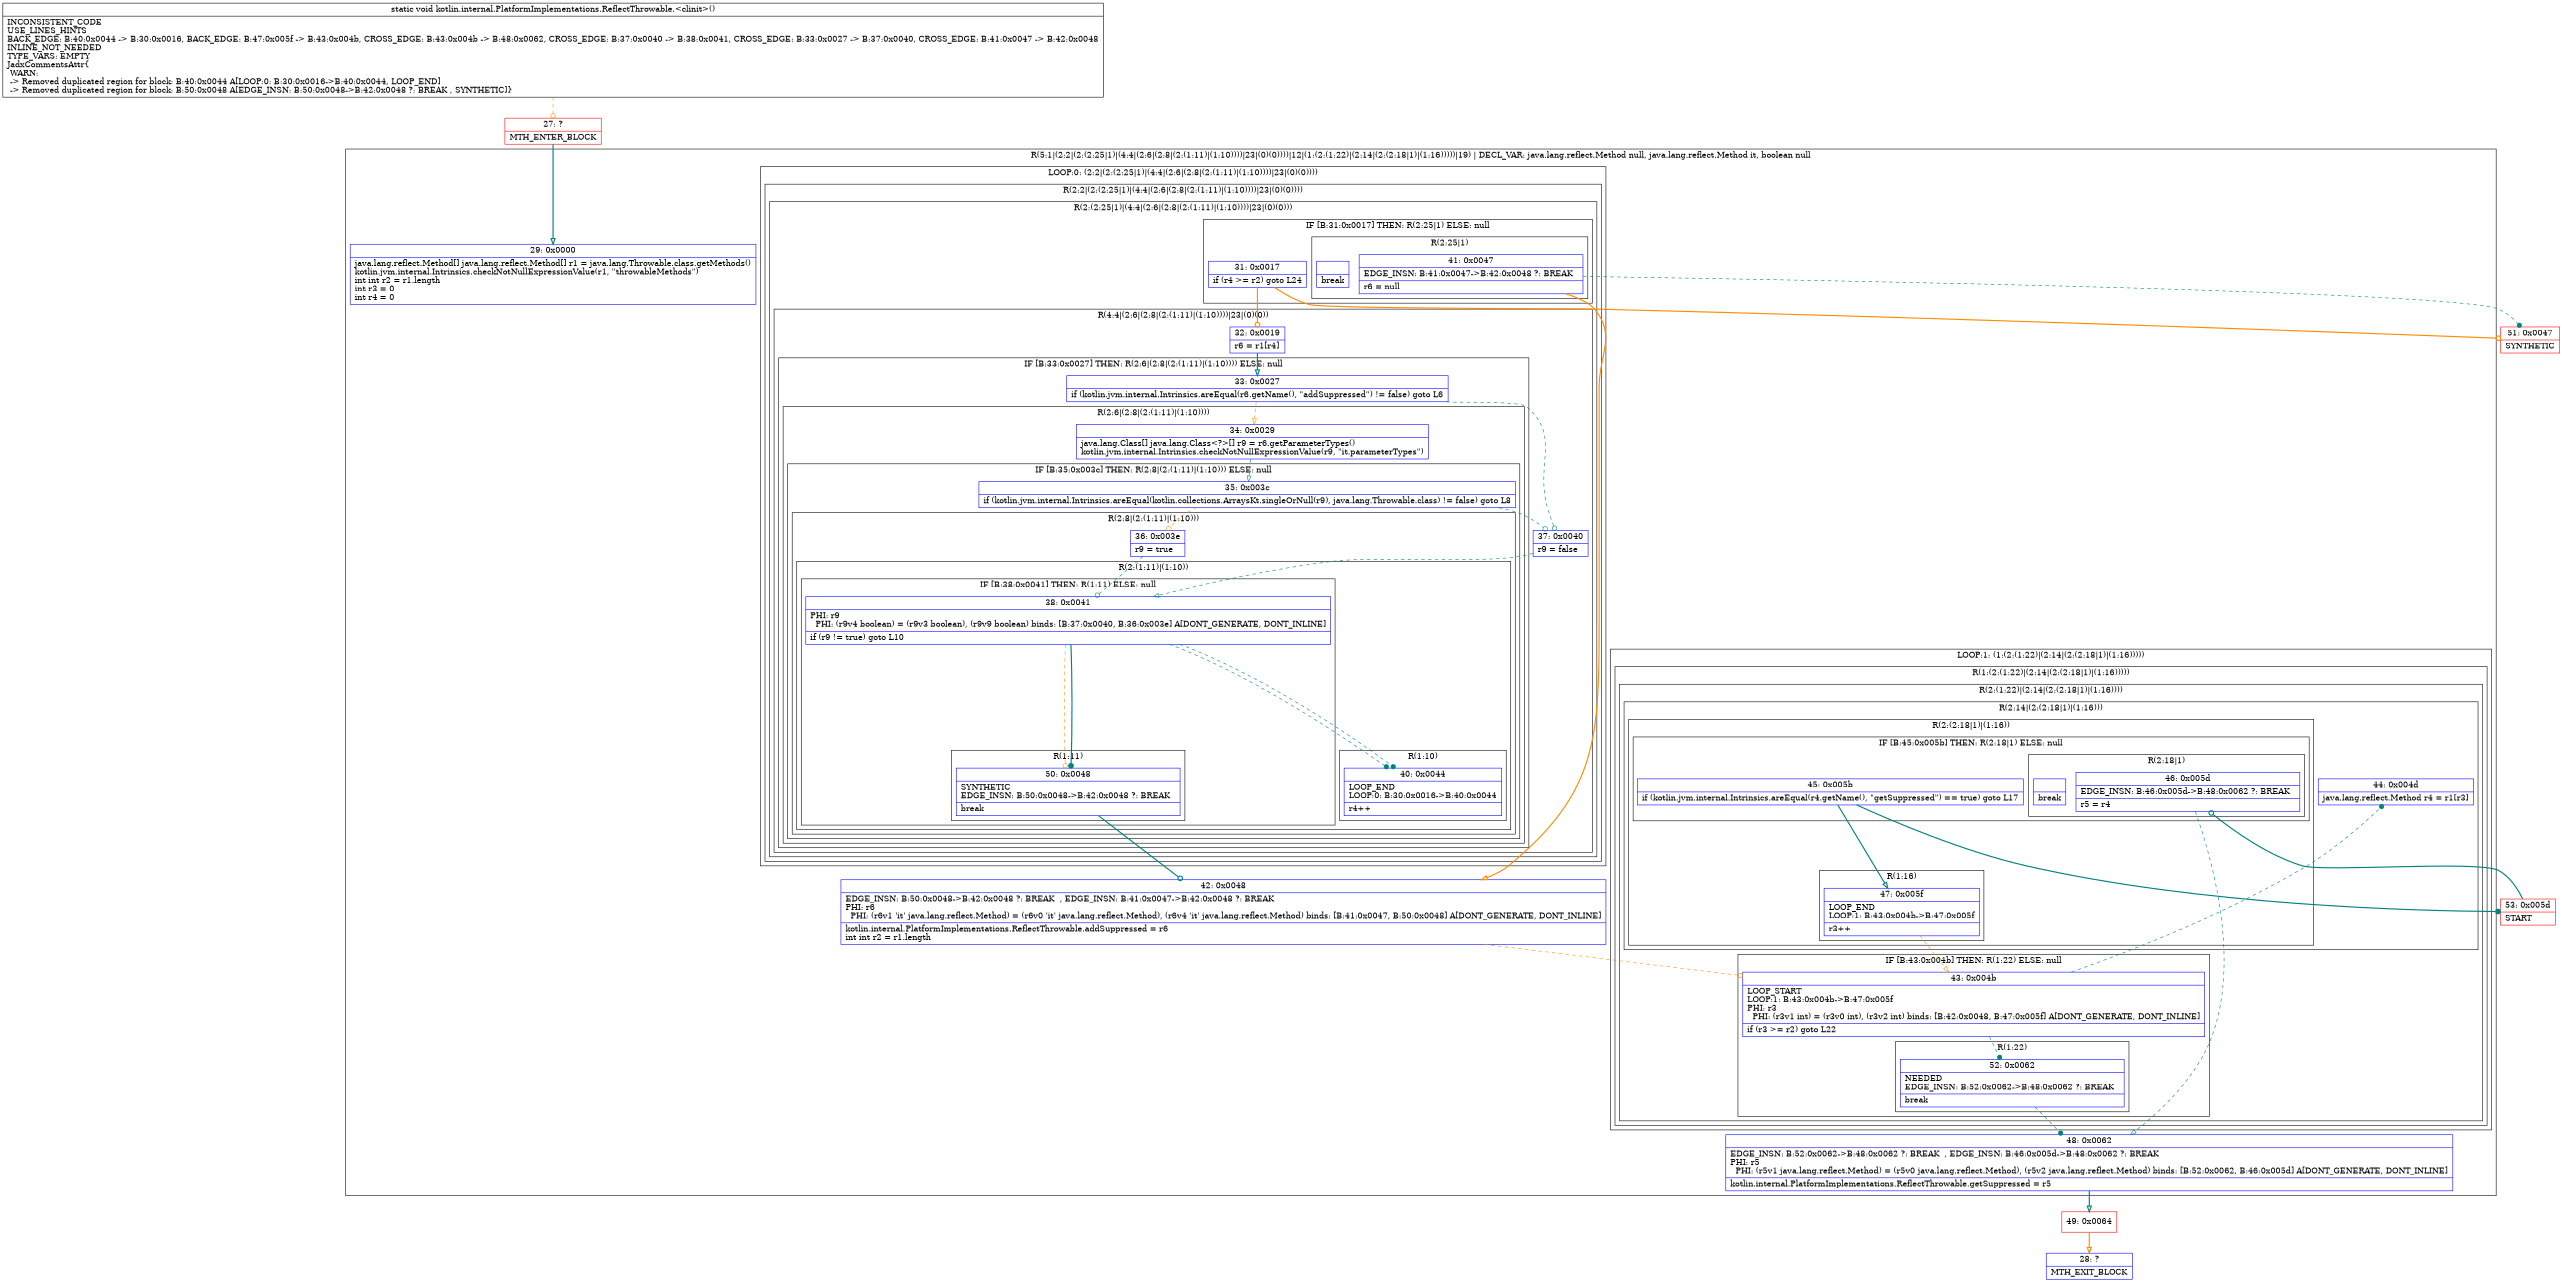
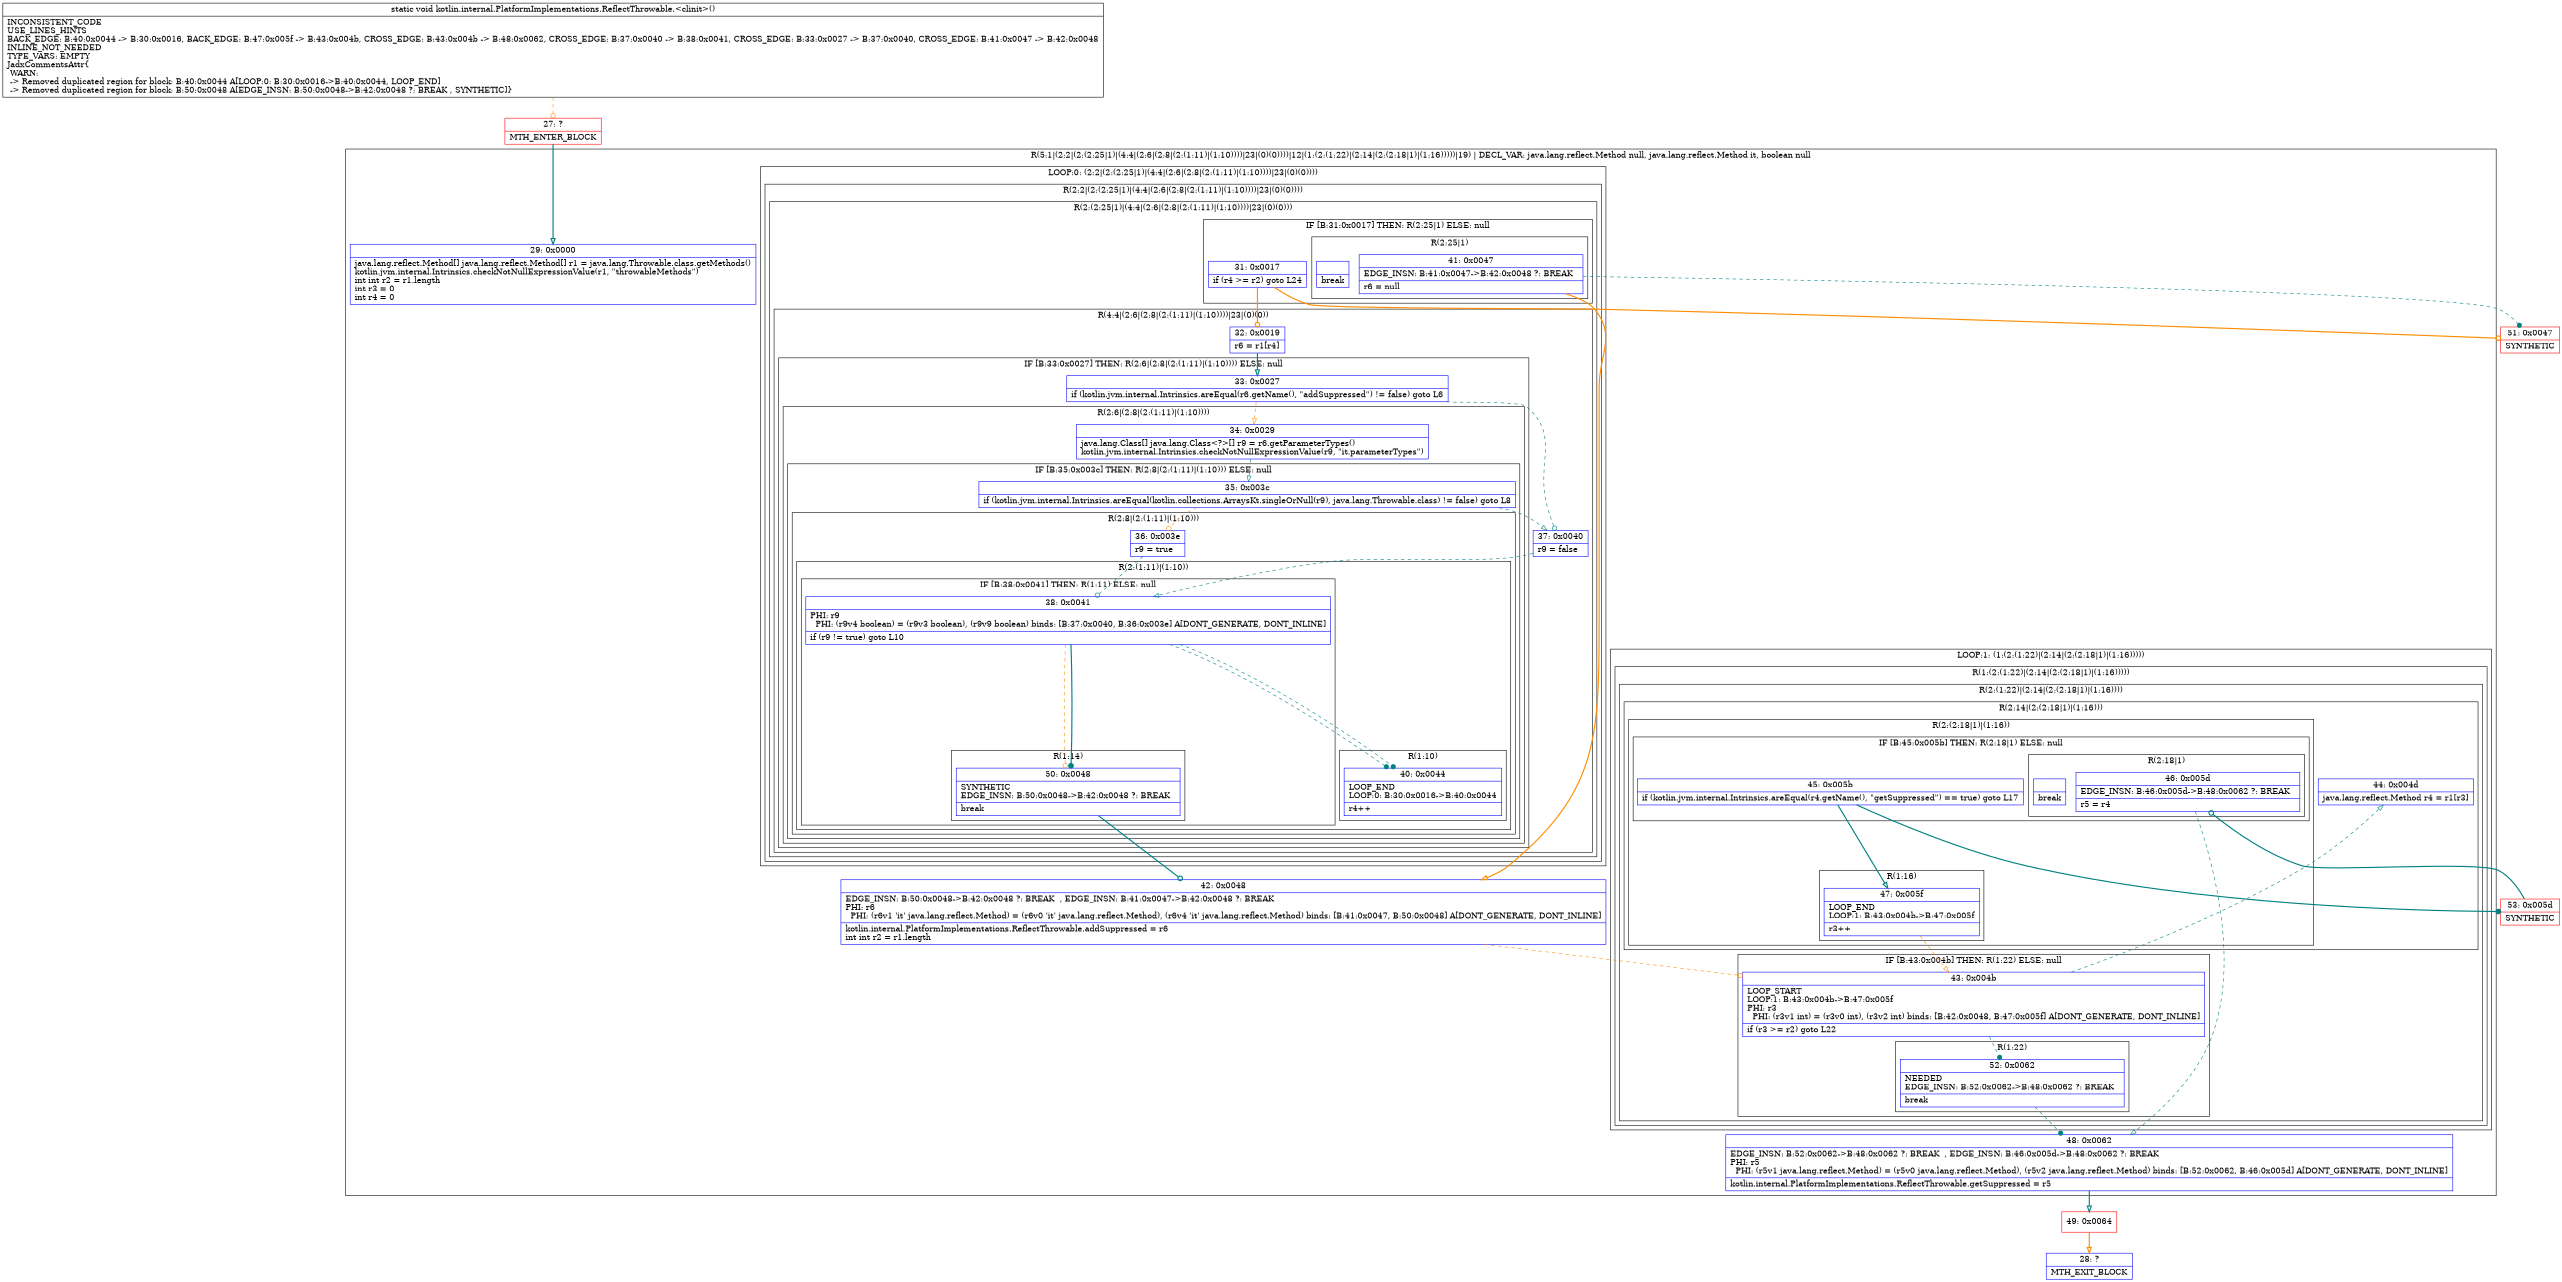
edge "35: 0x003c" -> "37: 0x0040": arrowhead odot -> onormal
cluster "R(1:11)": label "R(1:11)" -> "R(1:14)"
edge "43: 0x004b" -> "44: 0x004d": arrowhead dot -> onormal
node "53: 0x005d": text "START" -> "SYNTHETIC"
